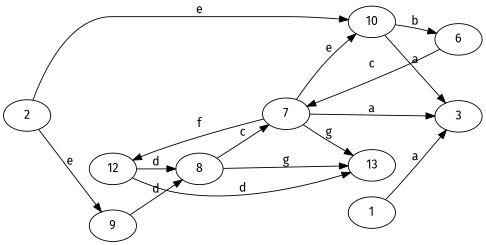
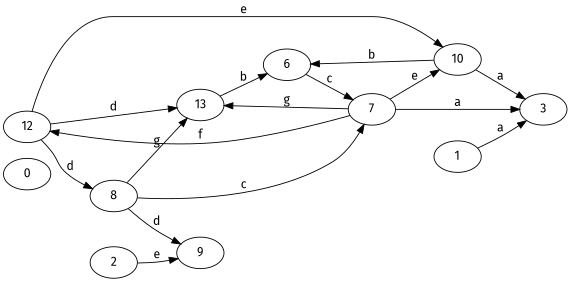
edge "2" -> "10": now "12" -> "10"
edge "13" -> "6": added, label "b"
node "0": added
edge "9" -> "8": reversed
